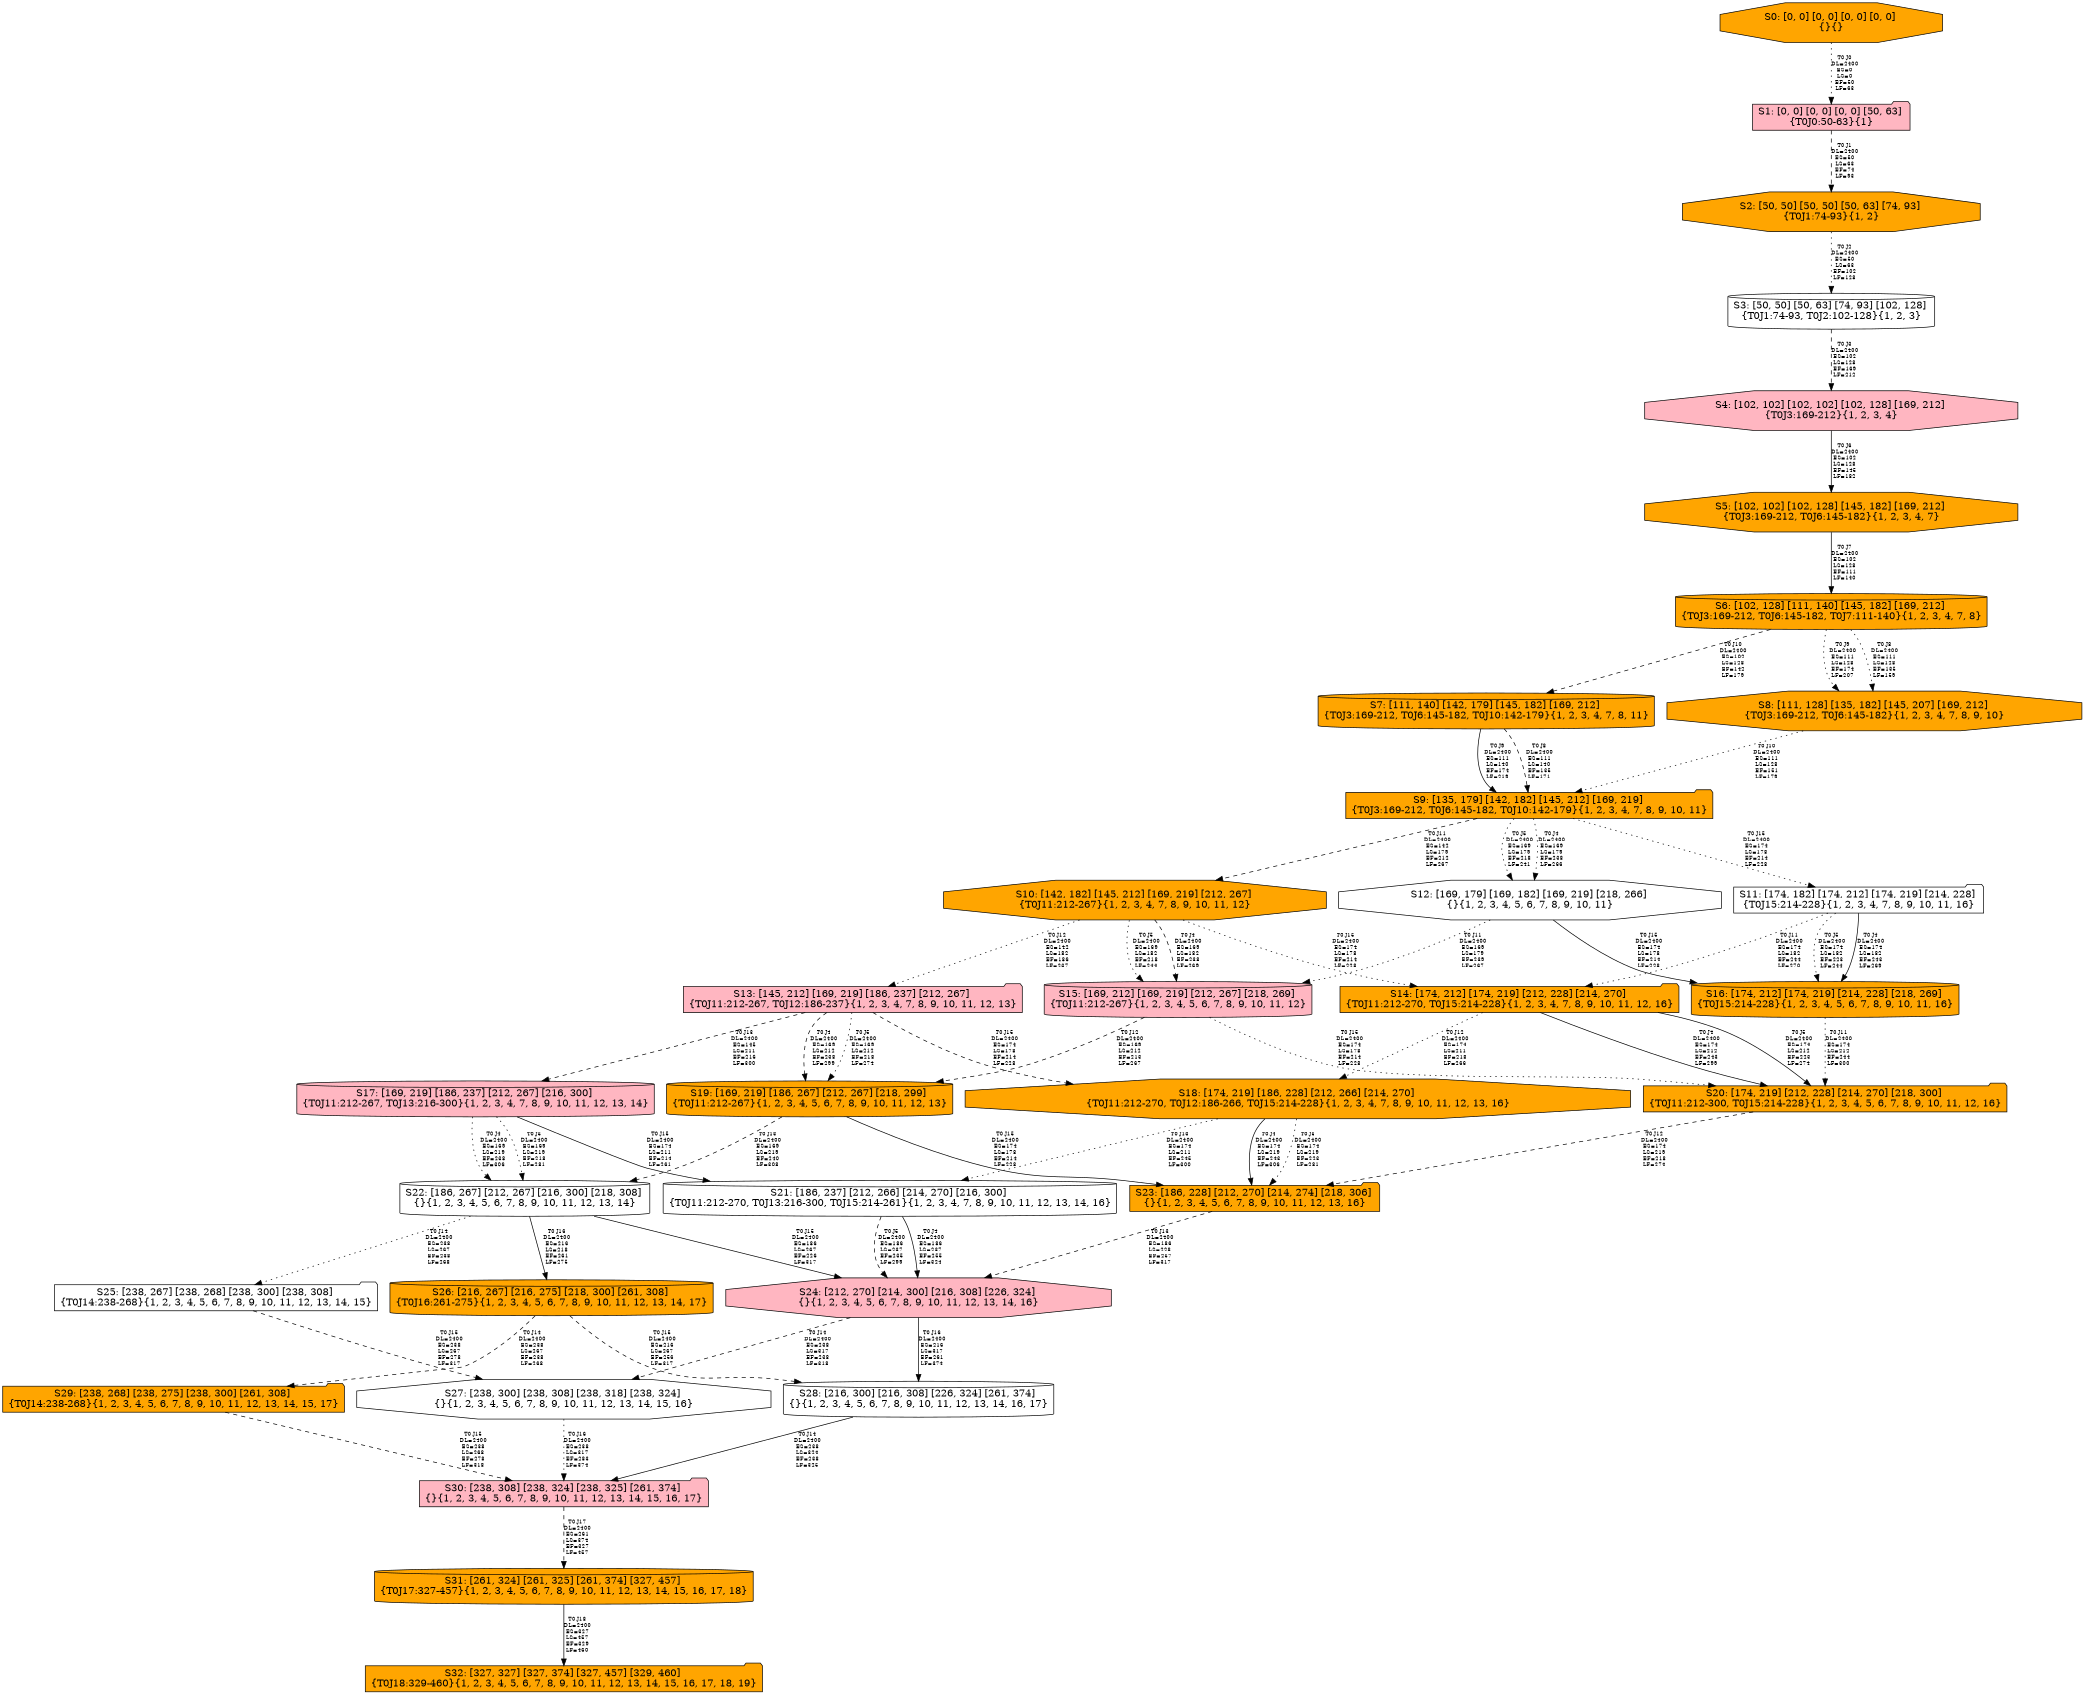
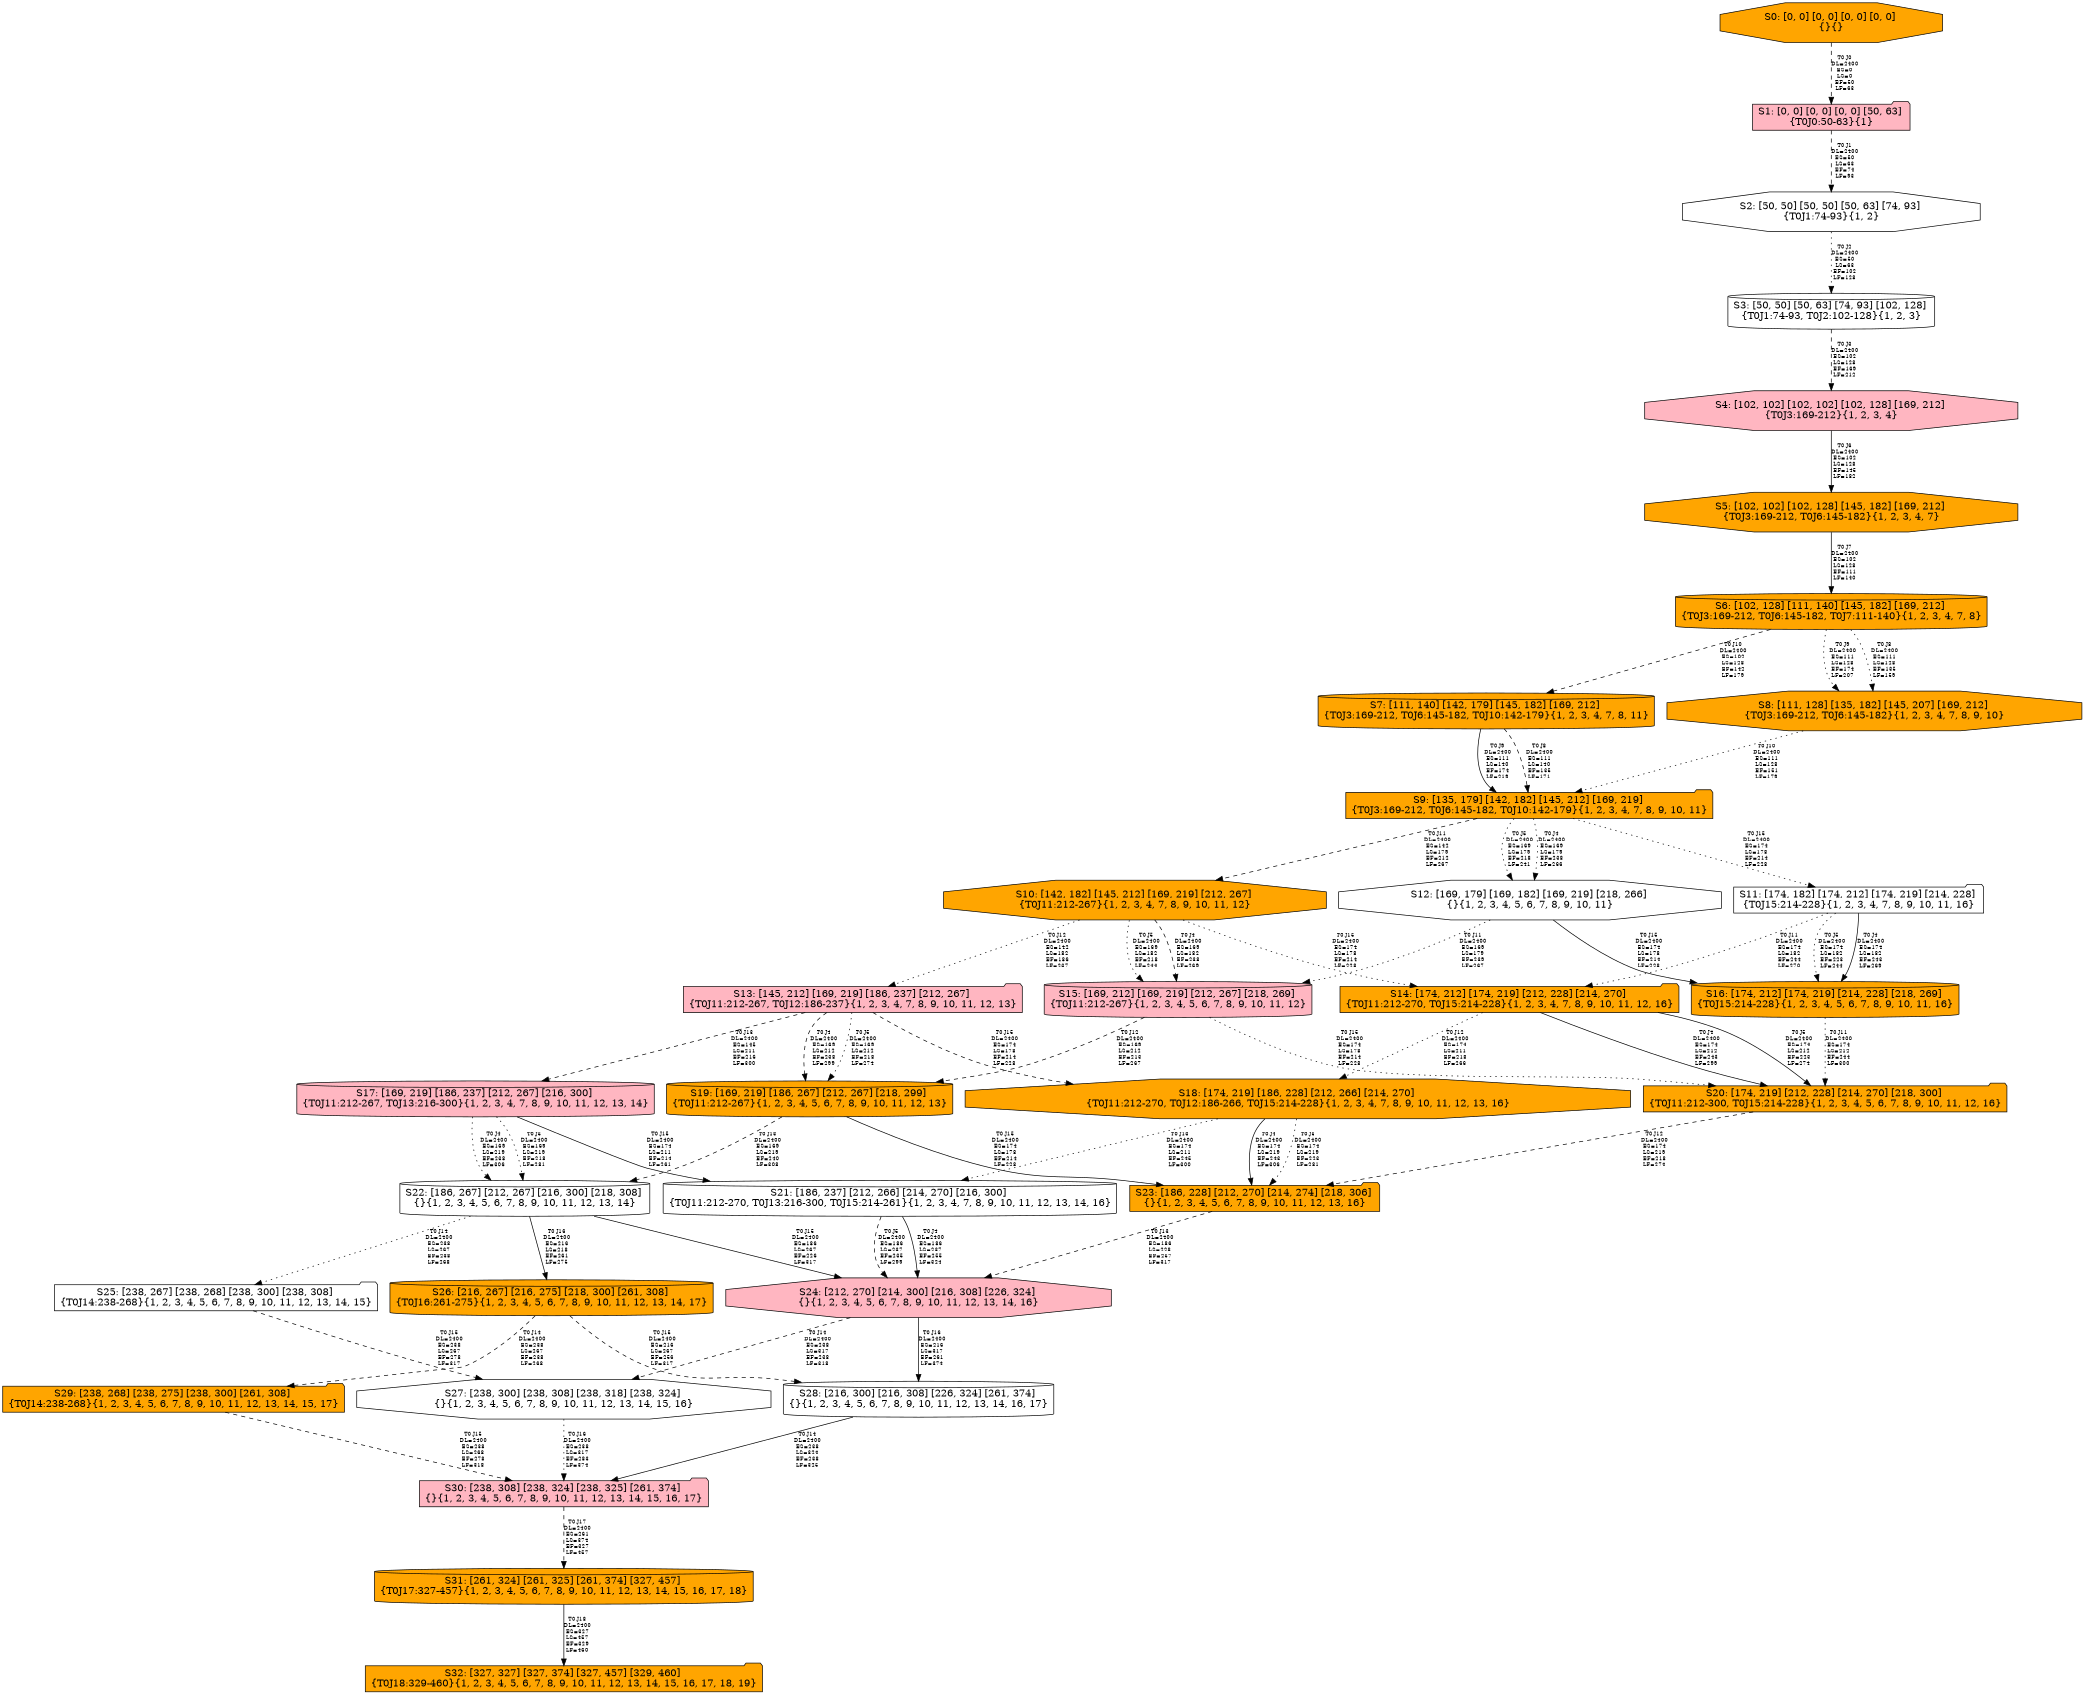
edge "S0: [0, 0] [0, 0] [0, 0] [0, 0] {}{}" -> "S1: [0, 0] [0, 0] [0, 0] [50, 63] {T0J0:50-63}{1}": style dotted -> dashed
node "S2: [50, 50] [50, 50] [50, 63] [74, 93] {T0J1:74-93}{1, 2}": fillcolor orange -> white
